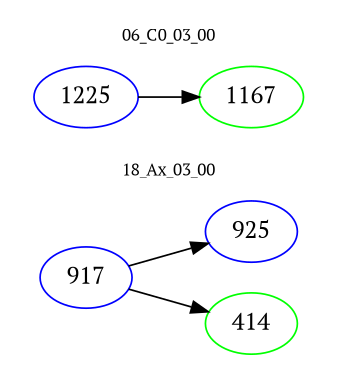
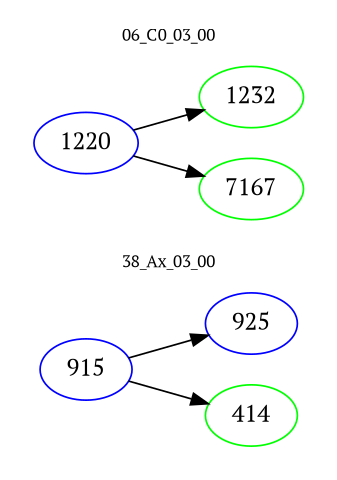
node "1225": label "1225" -> "1220"
node "1167": label "1167" -> "7167"
node "1232": added
cluster "18_Ax_03_00": label "18_Ax_03_00" -> "38_Ax_03_00"
node "917": label "917" -> "915"
